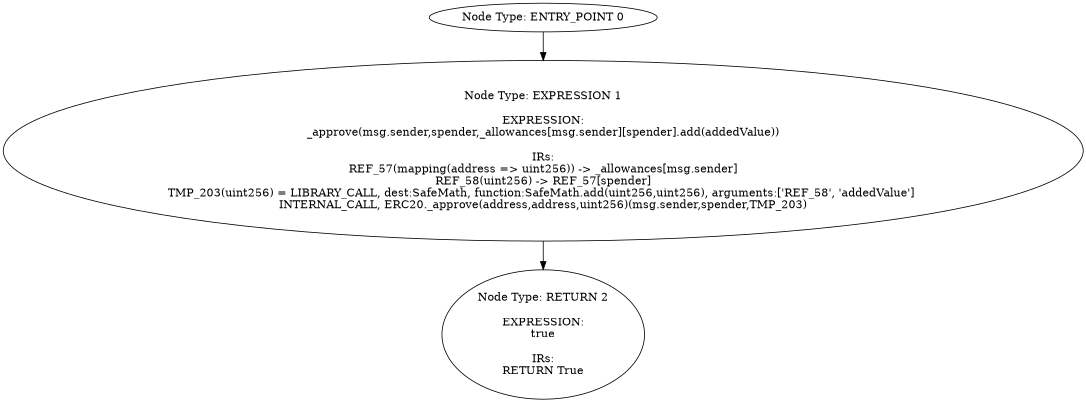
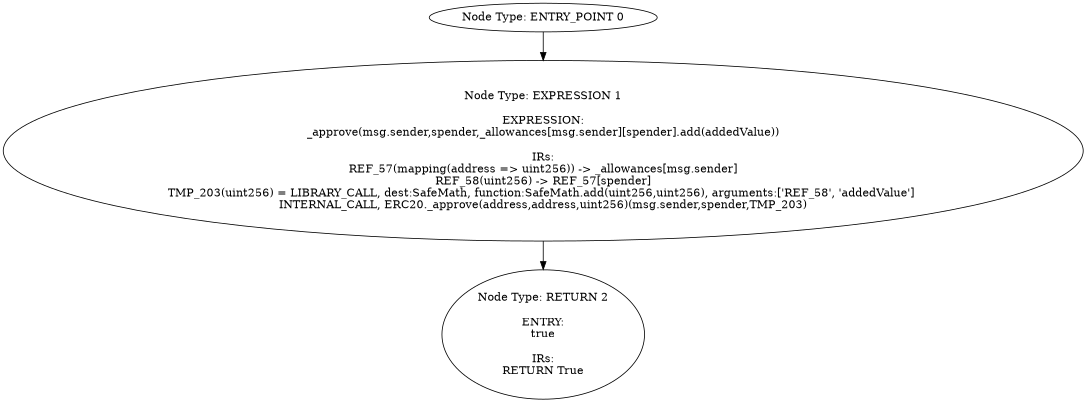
node "Node Type: RETURN 2 EXPRESSION: true IRs: RETURN True": label "Node Type: RETURN 2 EXPRESSION: true IRs: RETURN True" -> "Node Type: RETURN 2 ENTRY: true IRs: RETURN True"
